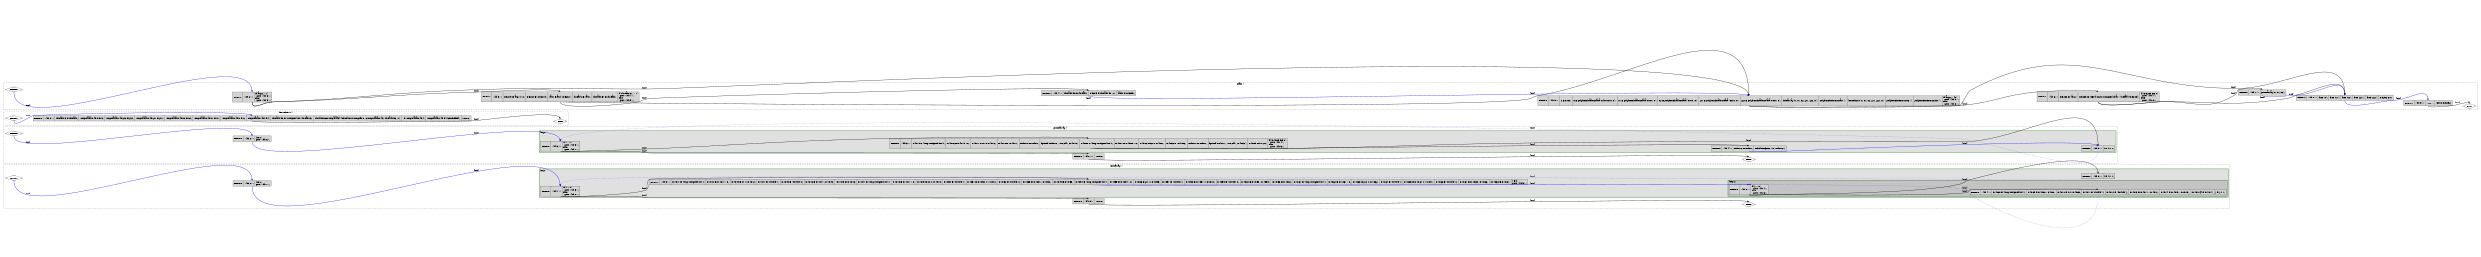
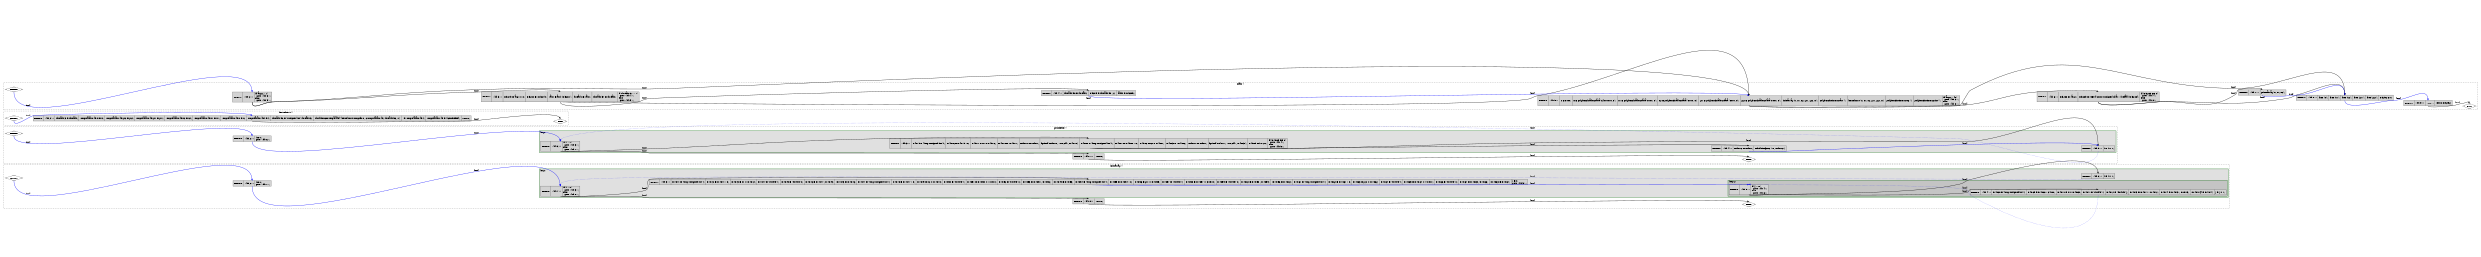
cluster "print_array ()": label "print_array ()" -> "print_else ()"
